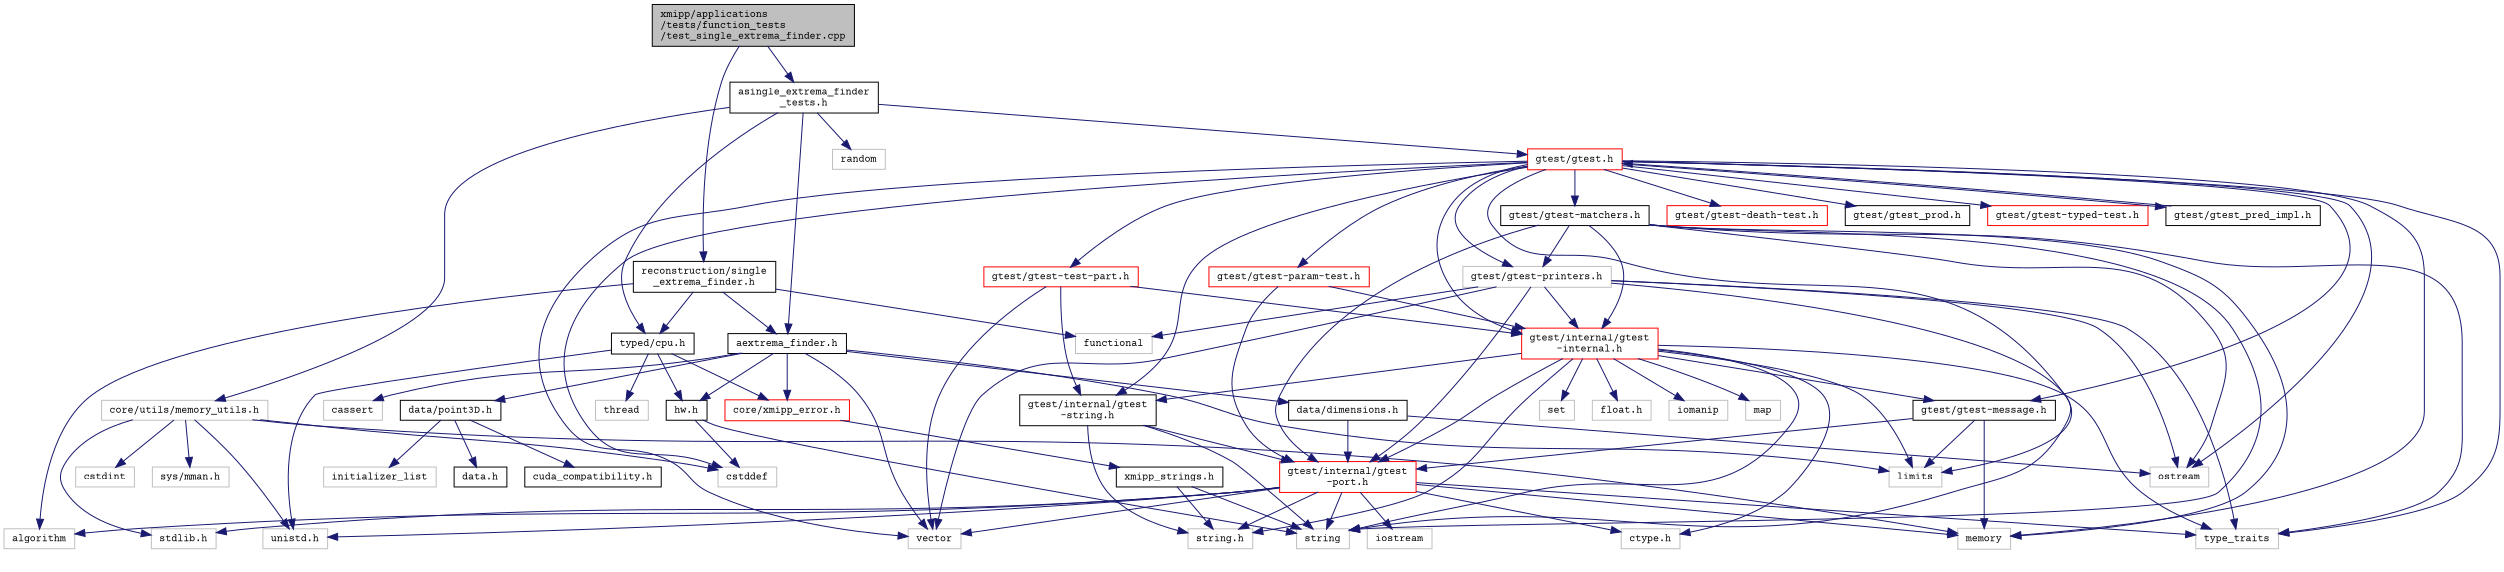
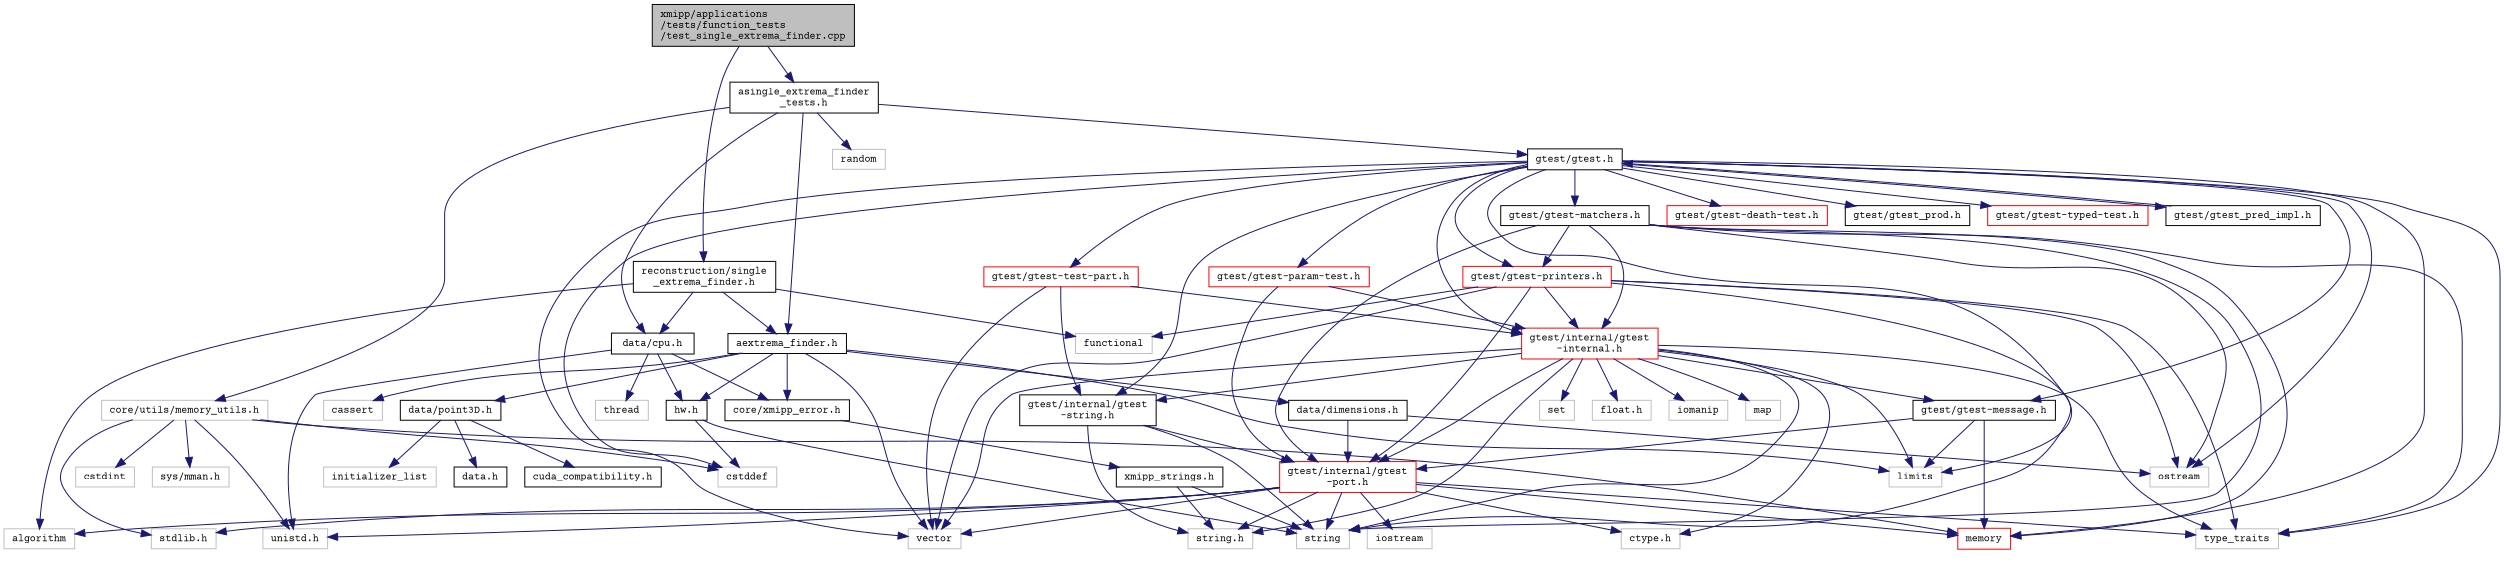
node "gtest/gtest.h": color red -> black
node "gtest/gtest-printers.h": color grey75 -> red
node "typed/cpu.h": label "typed/cpu.h" -> "data/cpu.h"
edge "gtest/internal/gtest -internal.h" -> "vector": added
node "core/xmipp_error.h": color red -> black
node "memory": color grey75 -> red
